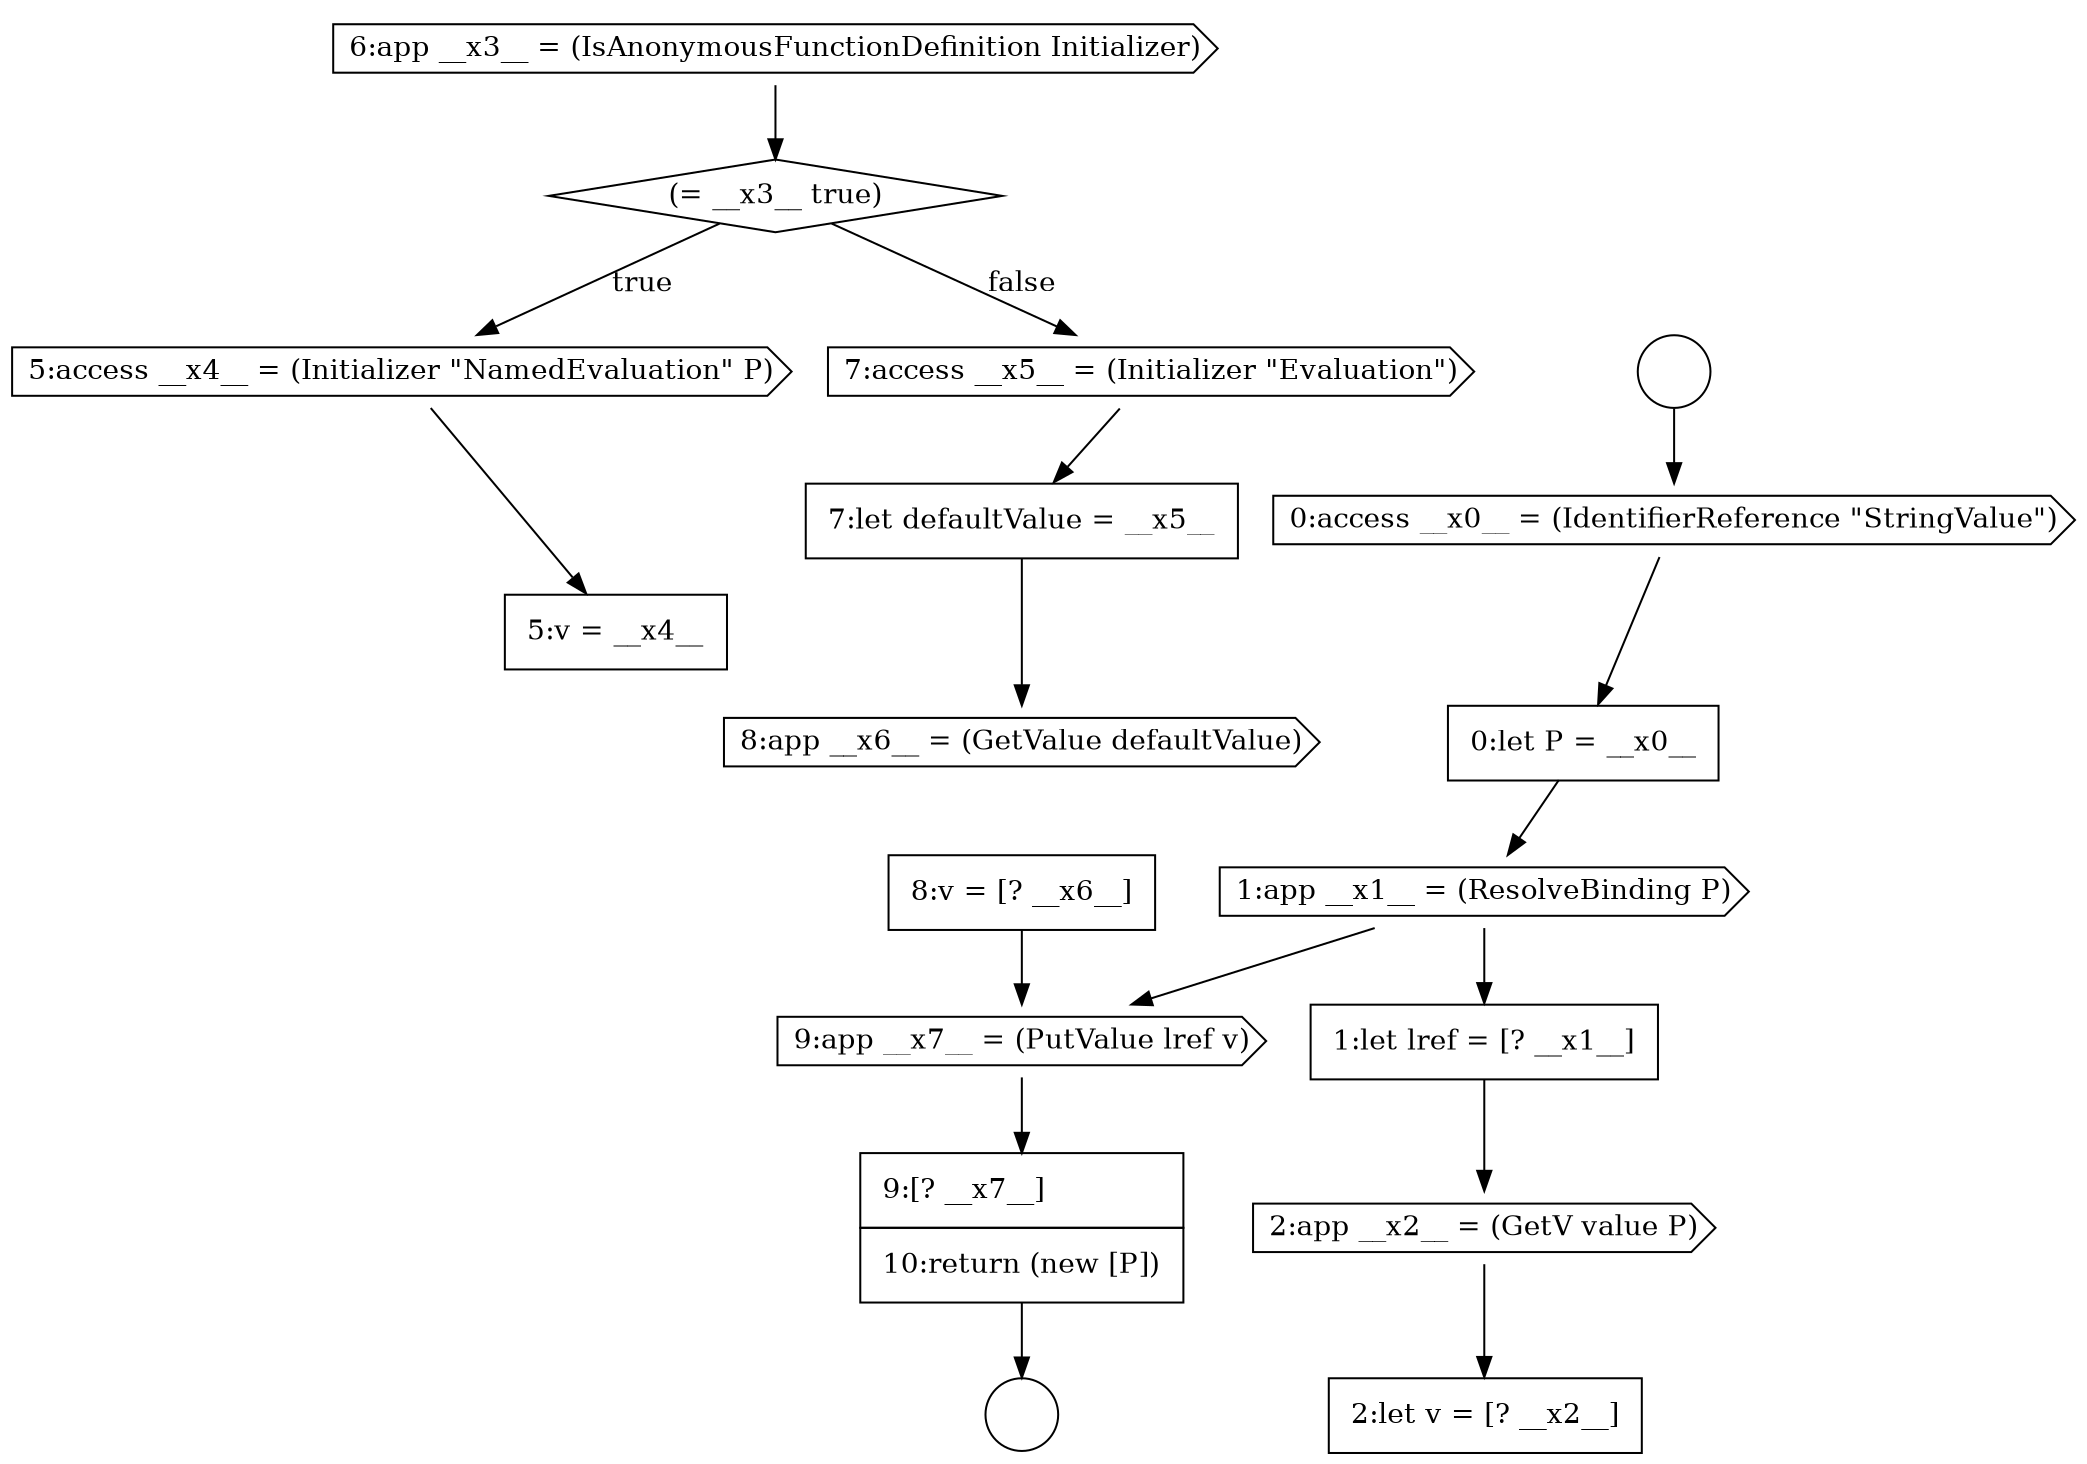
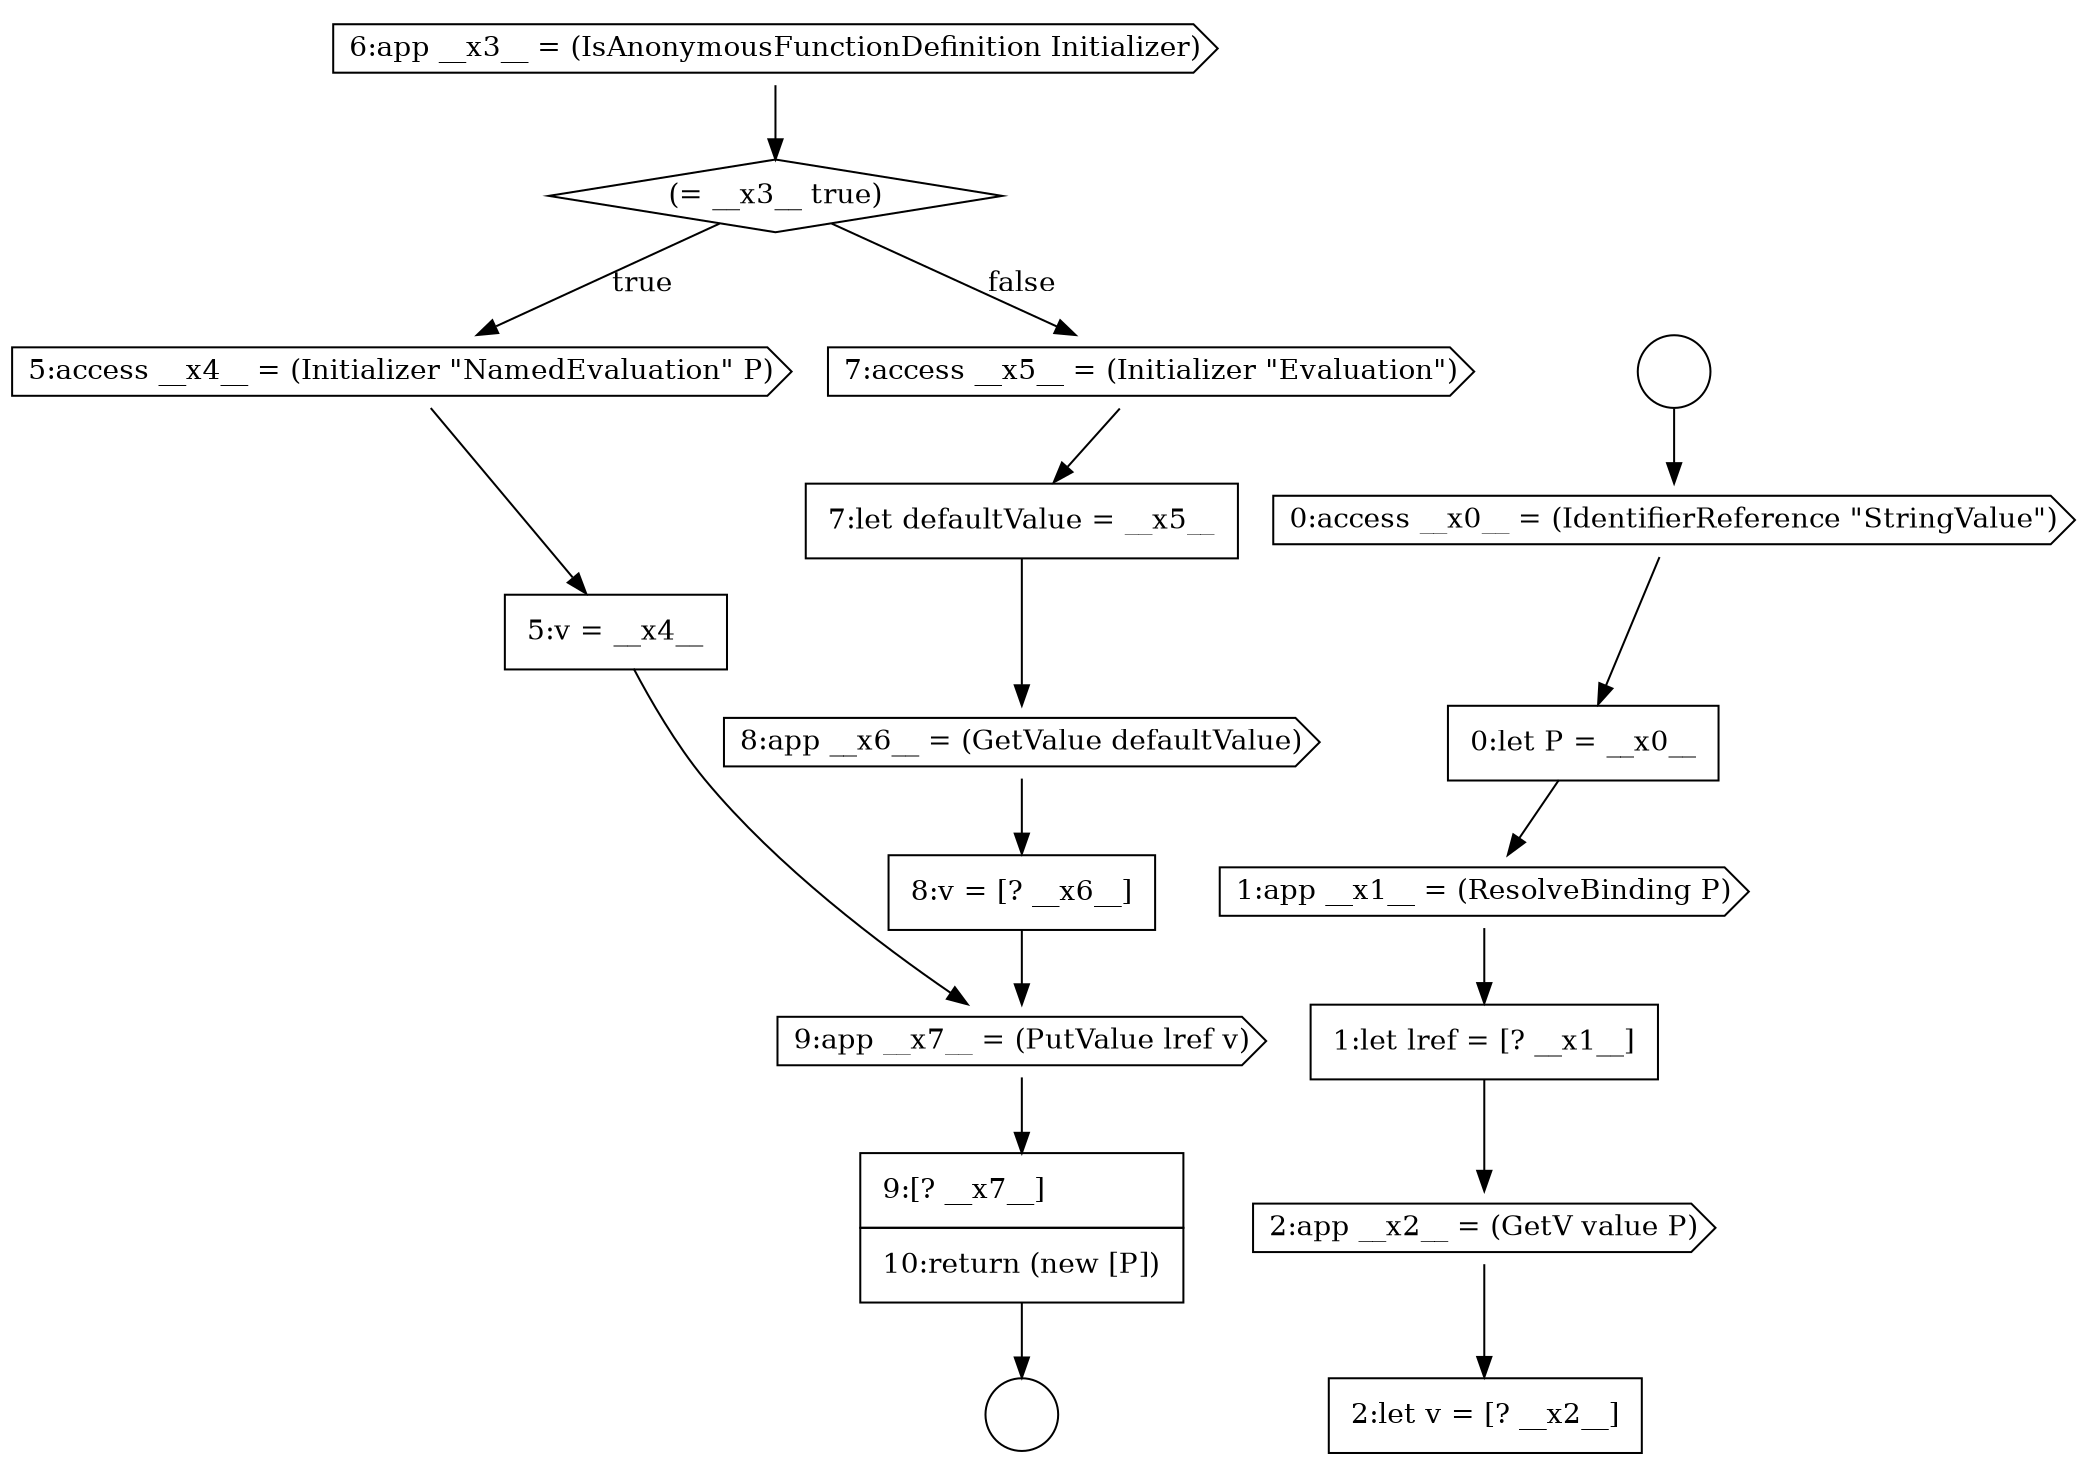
edge "8:app __x6__ = (GetValue defaultValue)" -> "8:v = [? __x6__]": added
edge "1:app __x1__ = (ResolveBinding P)" -> "9:app __x7__ = (PutValue lref v)": now "5:v = __x4__" -> "9:app __x7__ = (PutValue lref v)"
